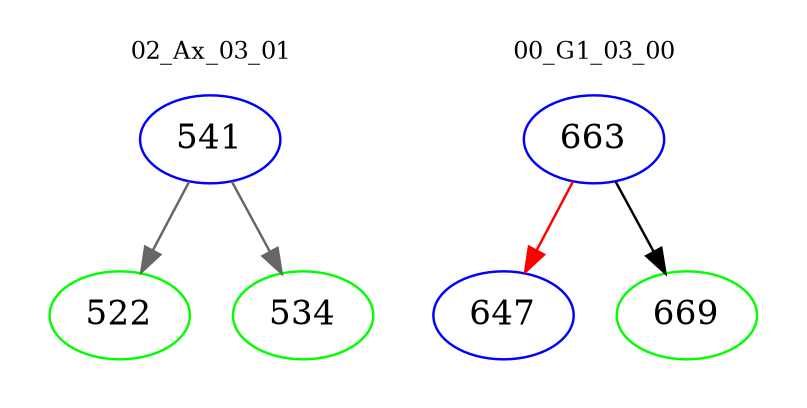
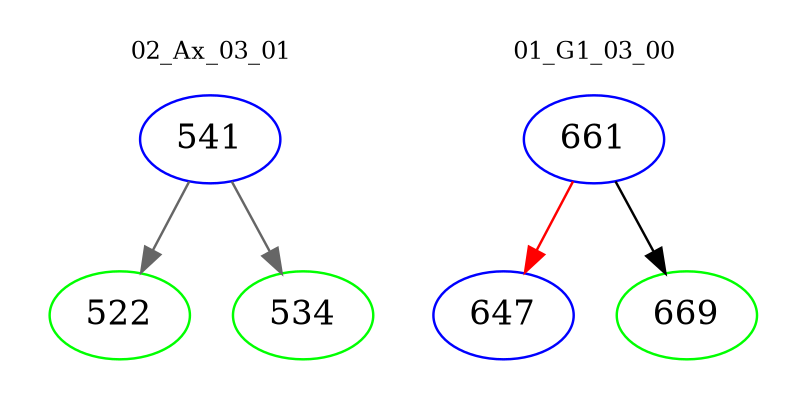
cluster "00_G1_03_00": label "00_G1_03_00" -> "01_G1_03_00"
node "663": label "663" -> "661"
